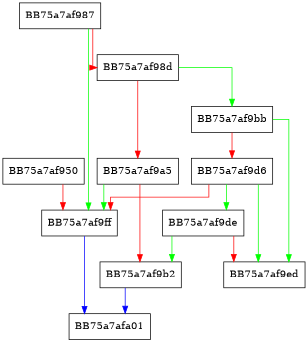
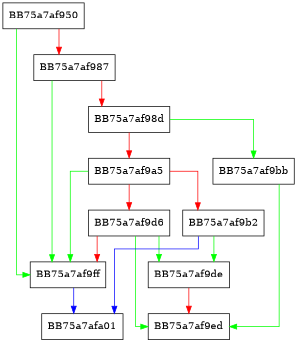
edge "BB75a7af950" -> "BB75a7af987": added
edge "BB75a7af9bb" -> "BB75a7af9d6": now "BB75a7af9a5" -> "BB75a7af9d6"
edge "BB75a7af950" -> "BB75a7af9ff": color red -> green
edge "BB75a7af9de" -> "BB75a7af9b2": reversed
